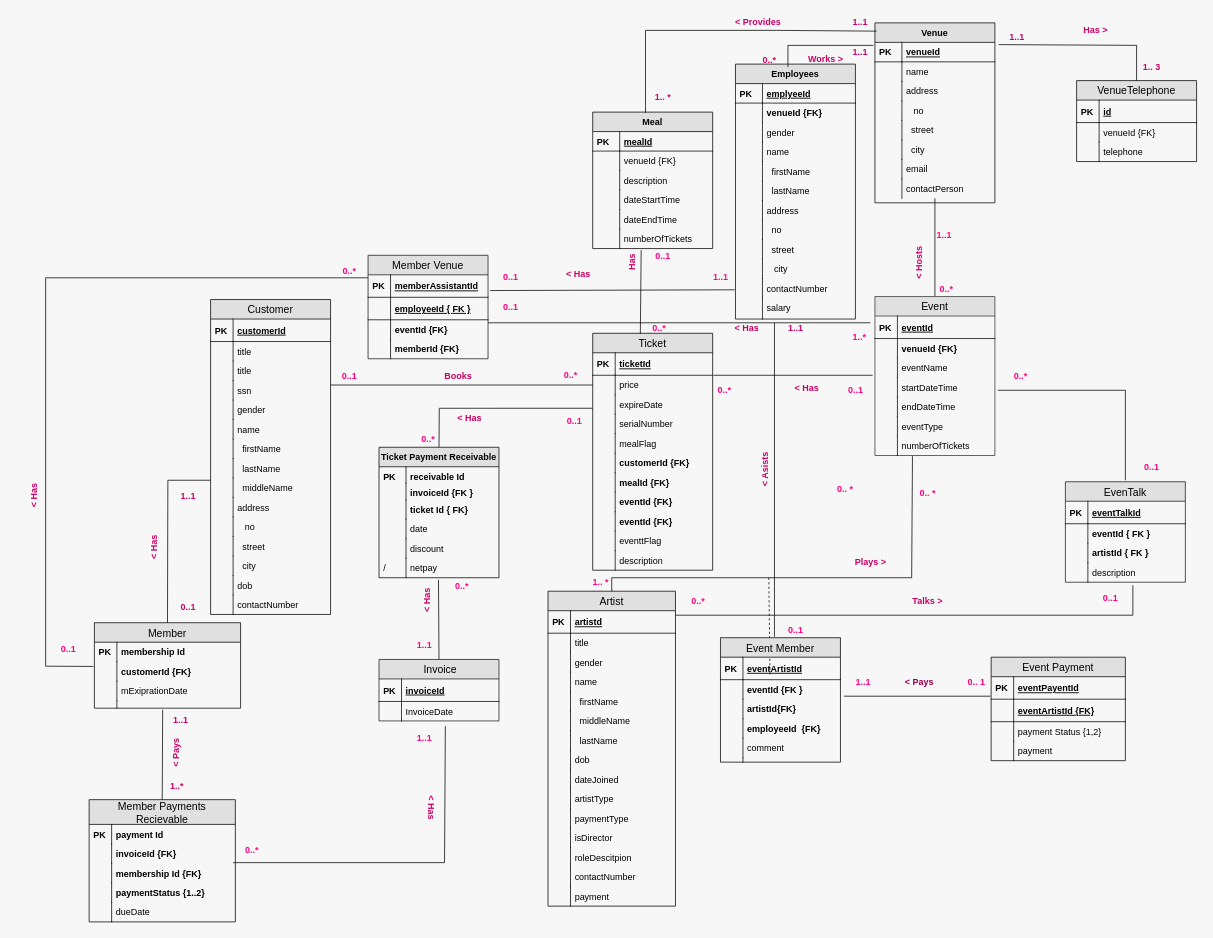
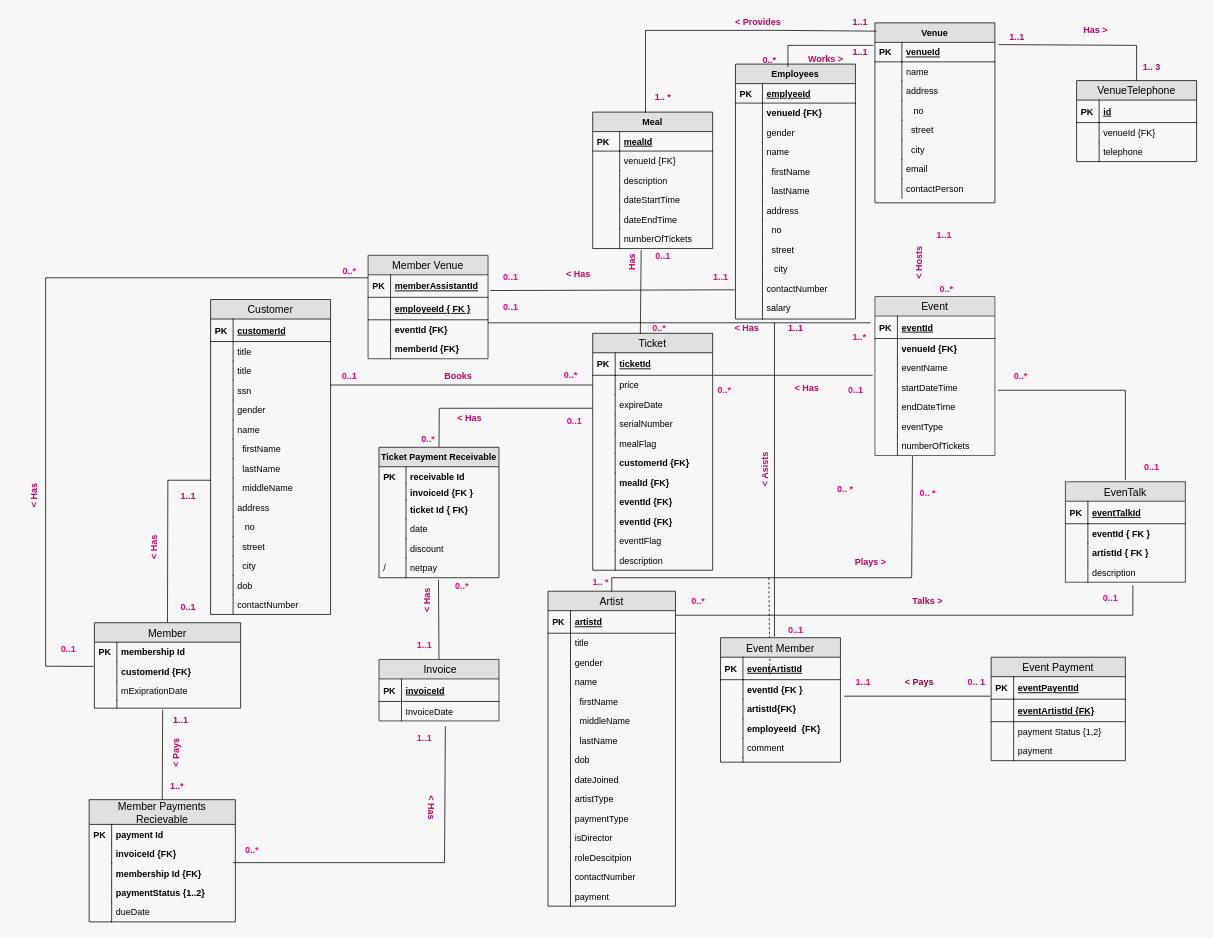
edge "contactPerson" -- "Event": removed
